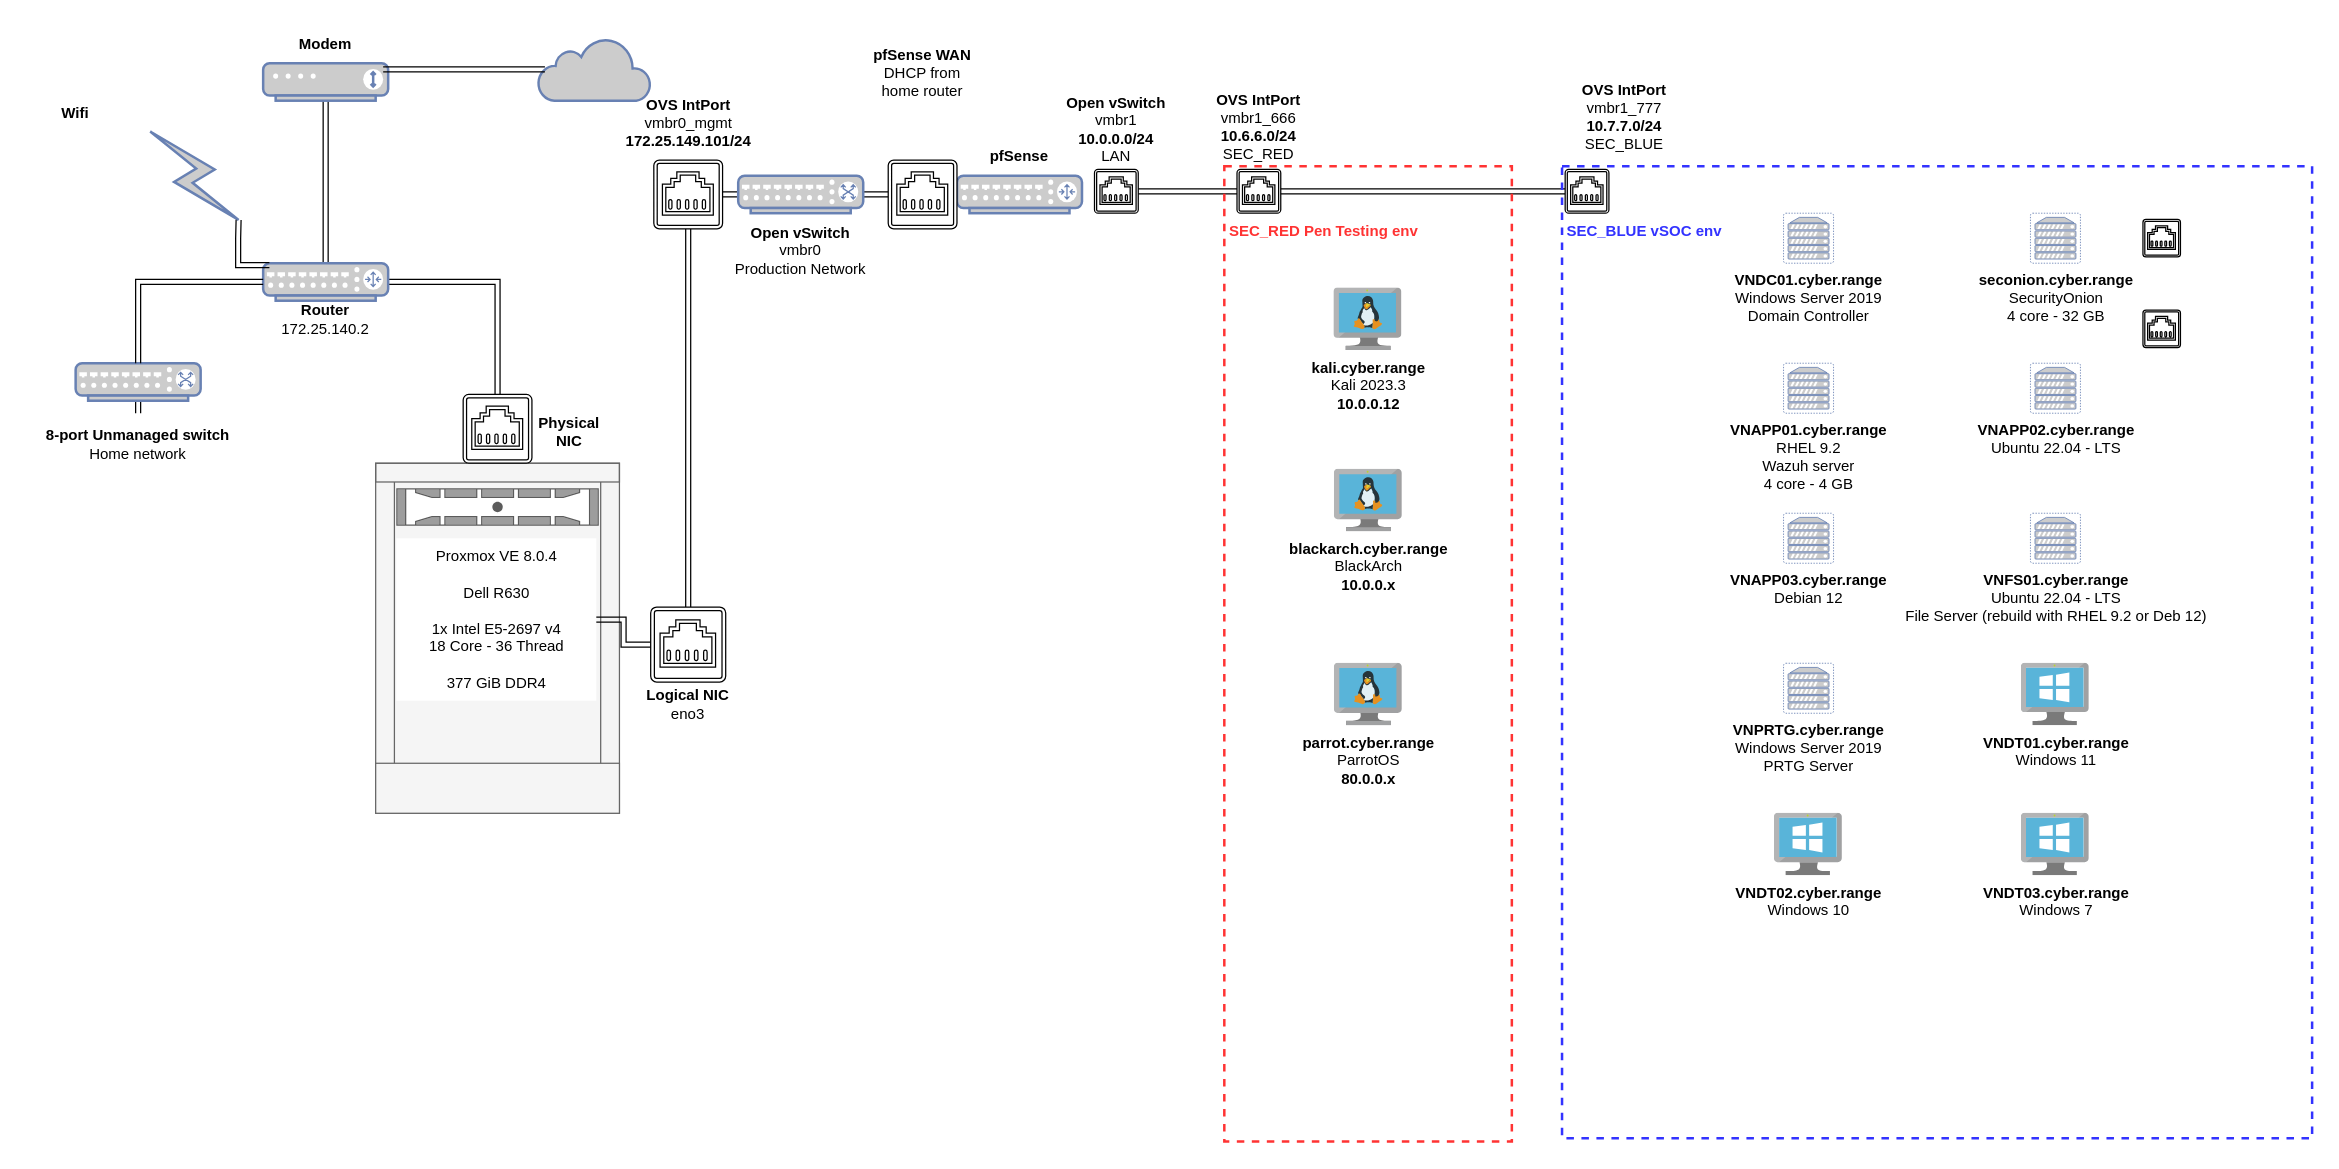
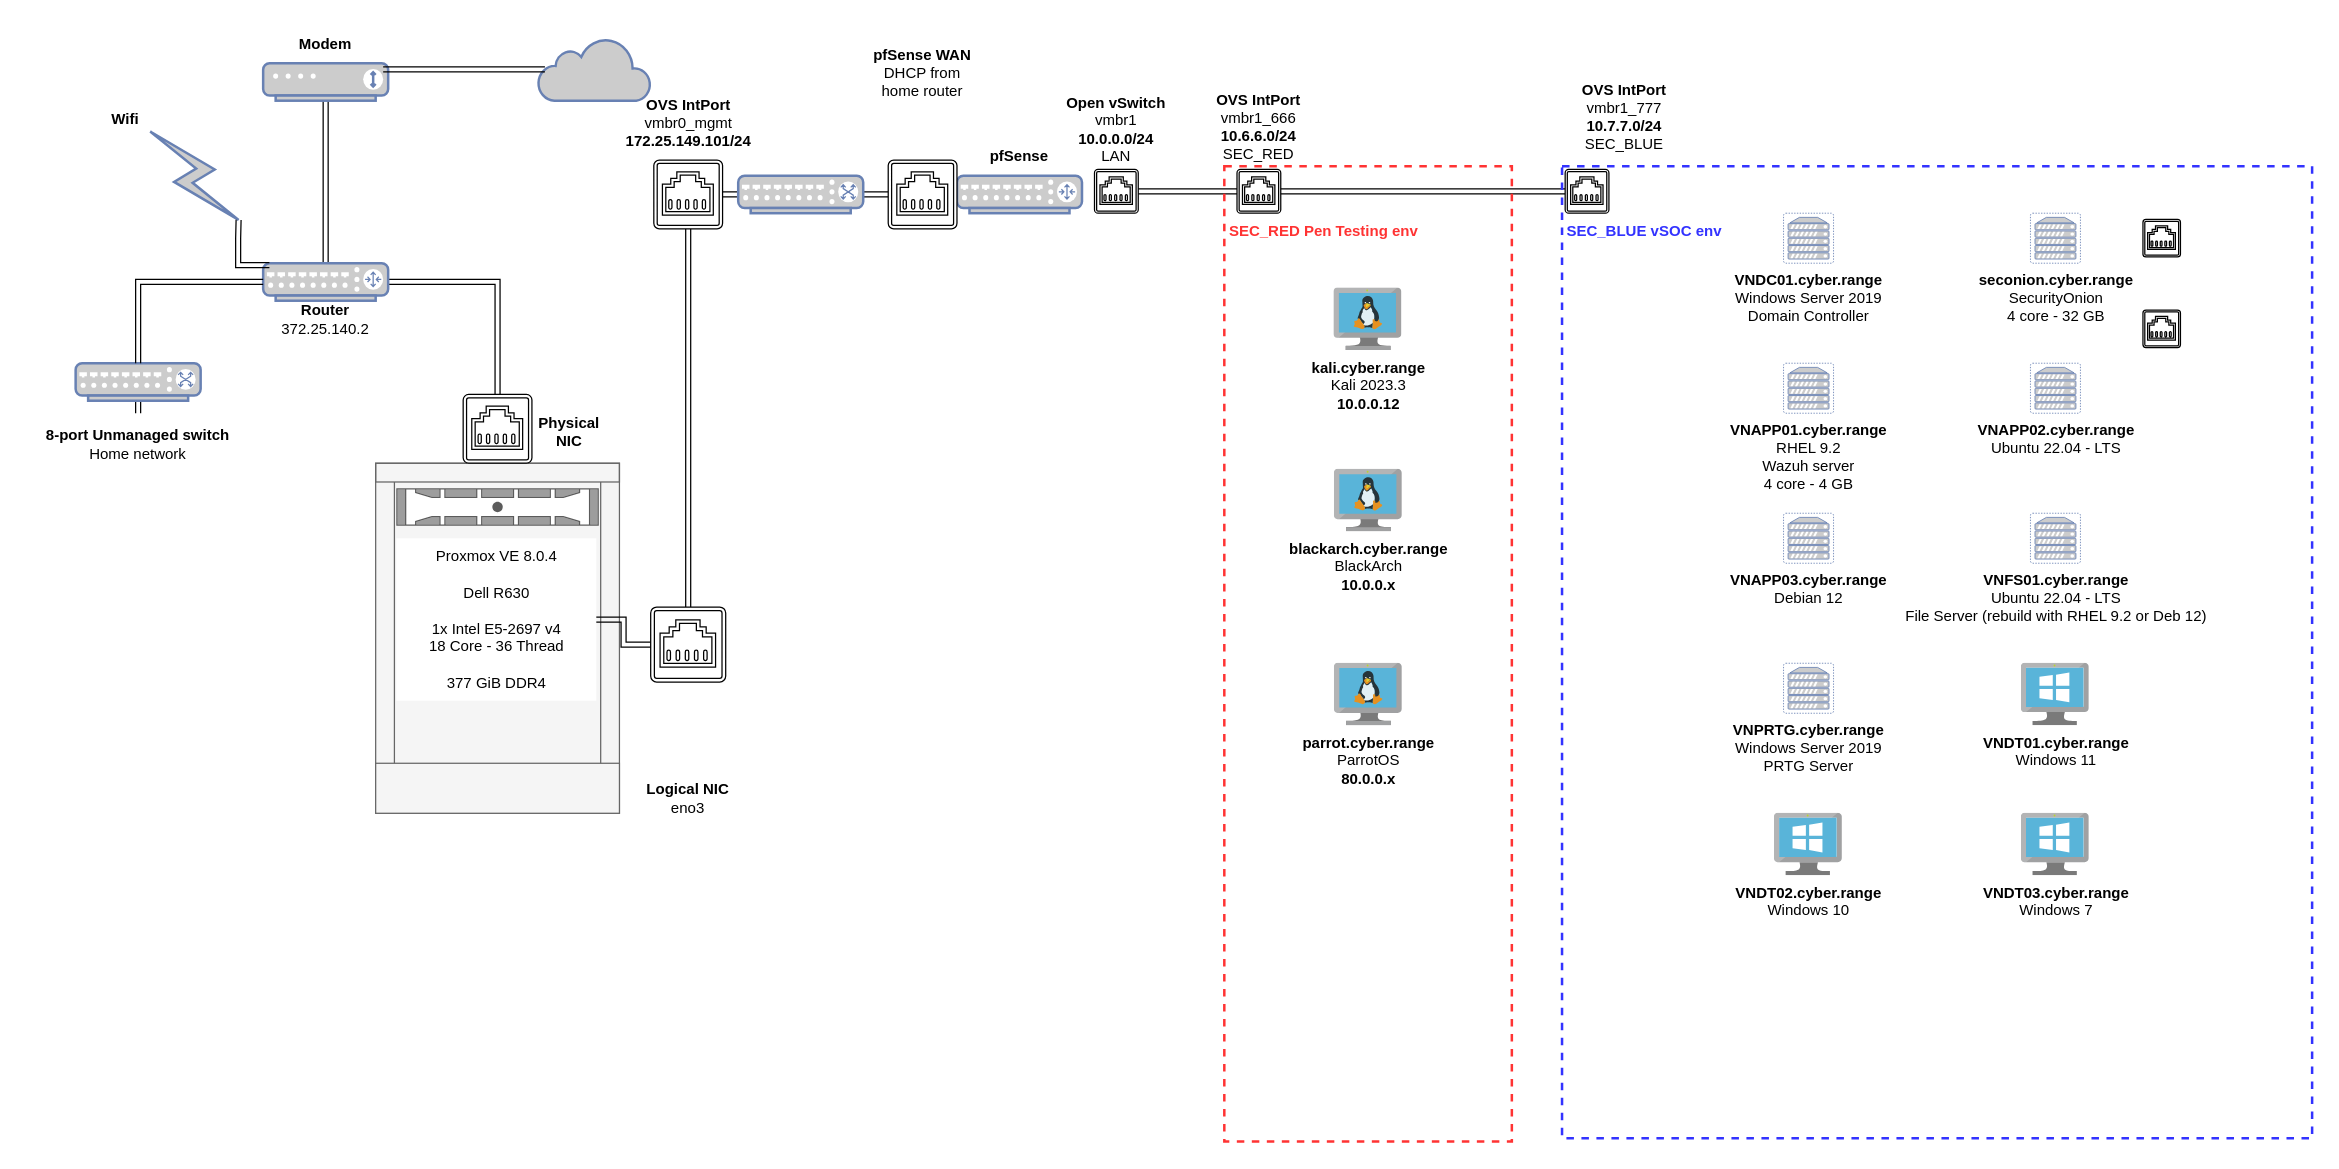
node "Wifi": moved (76, 113) -> (126, 119)
node "Open vSwitch vmbr0 Production Network": removed
node "Router 172.25.140.2": label "Router 172.25.140.2" -> "Router 372.25.140.2"
node "Logical NIC eno3": moved (688, 704) -> (688, 798)
